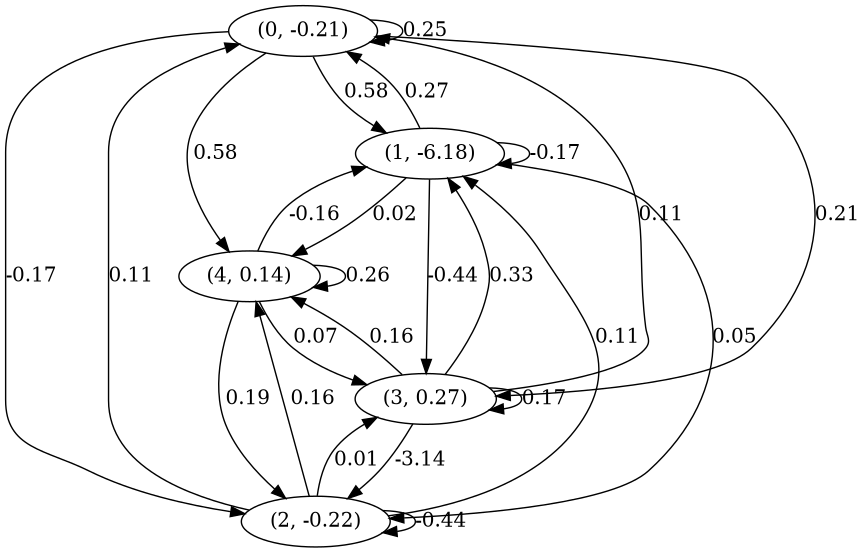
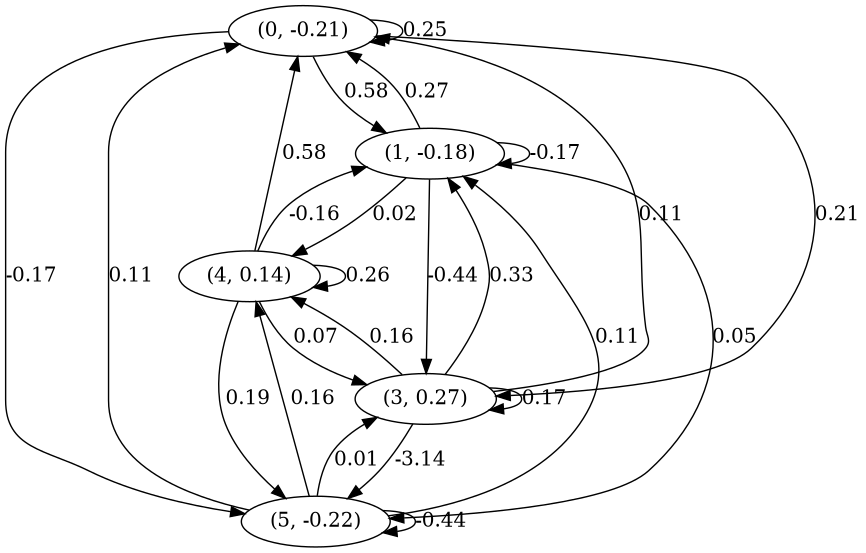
edge "(0, -0.21)" -> "(4, 0.14)": reversed
node "(1, -6.18)": label "(1, -6.18)" -> "(1, -0.18)"
node "(2, -0.22)": label "(2, -0.22)" -> "(5, -0.22)"
